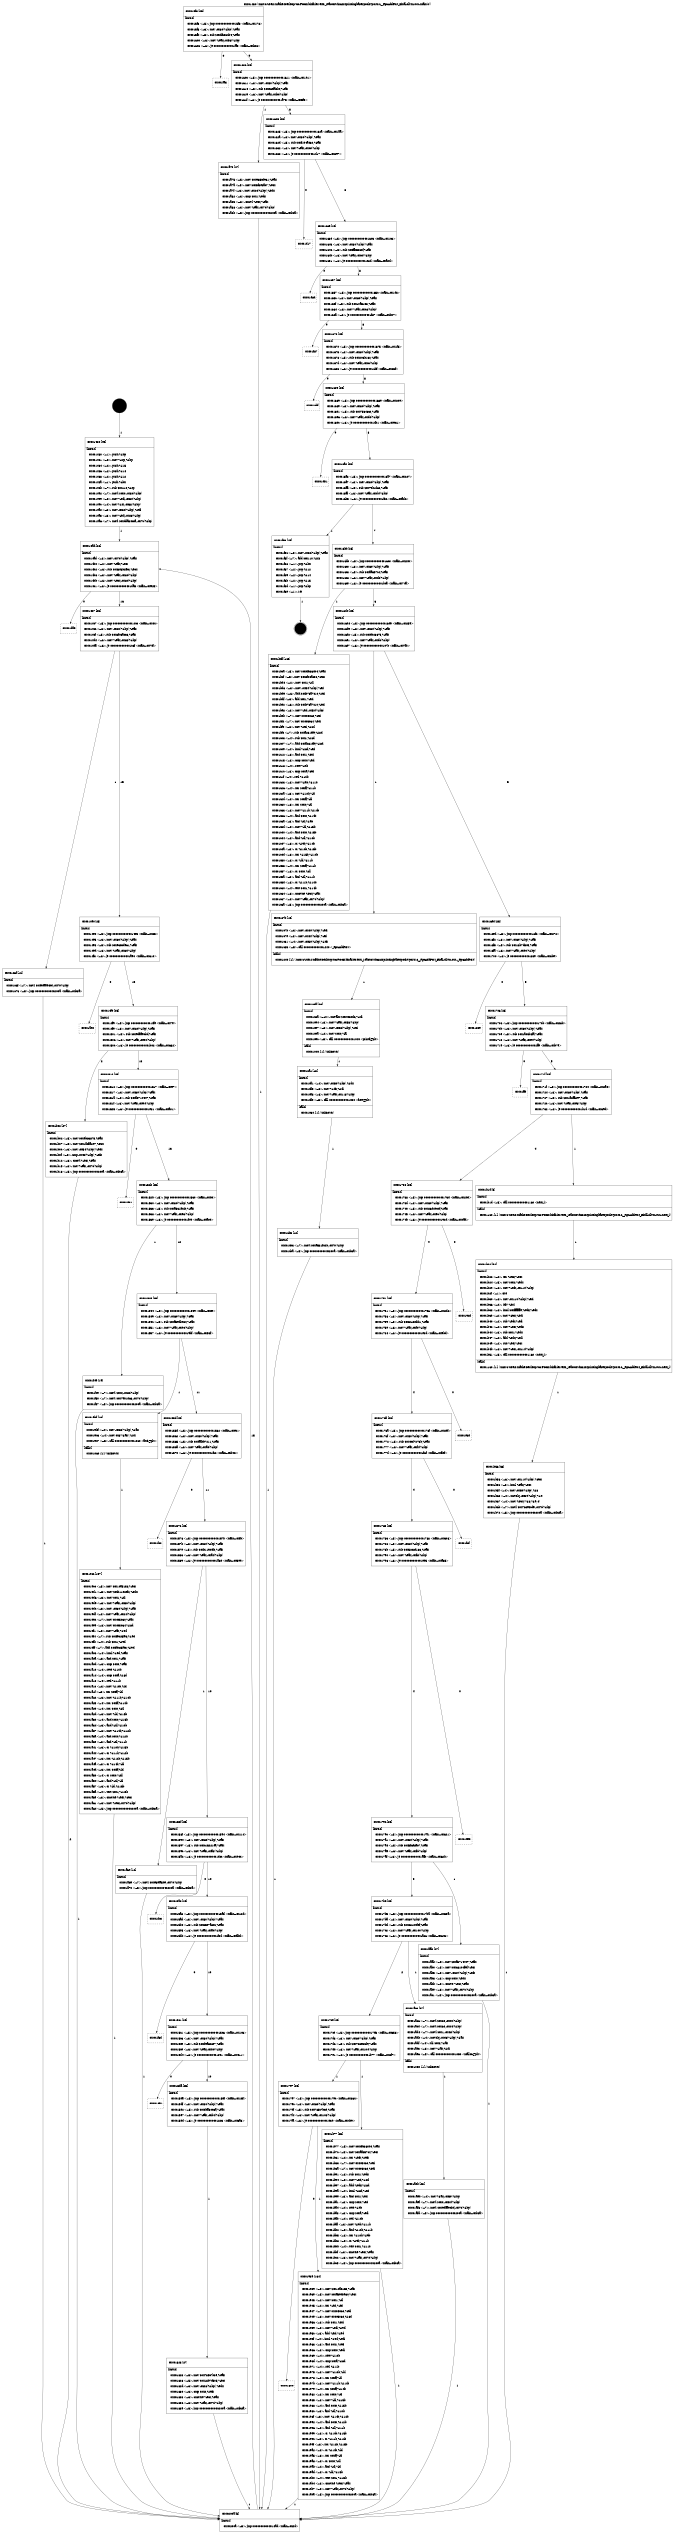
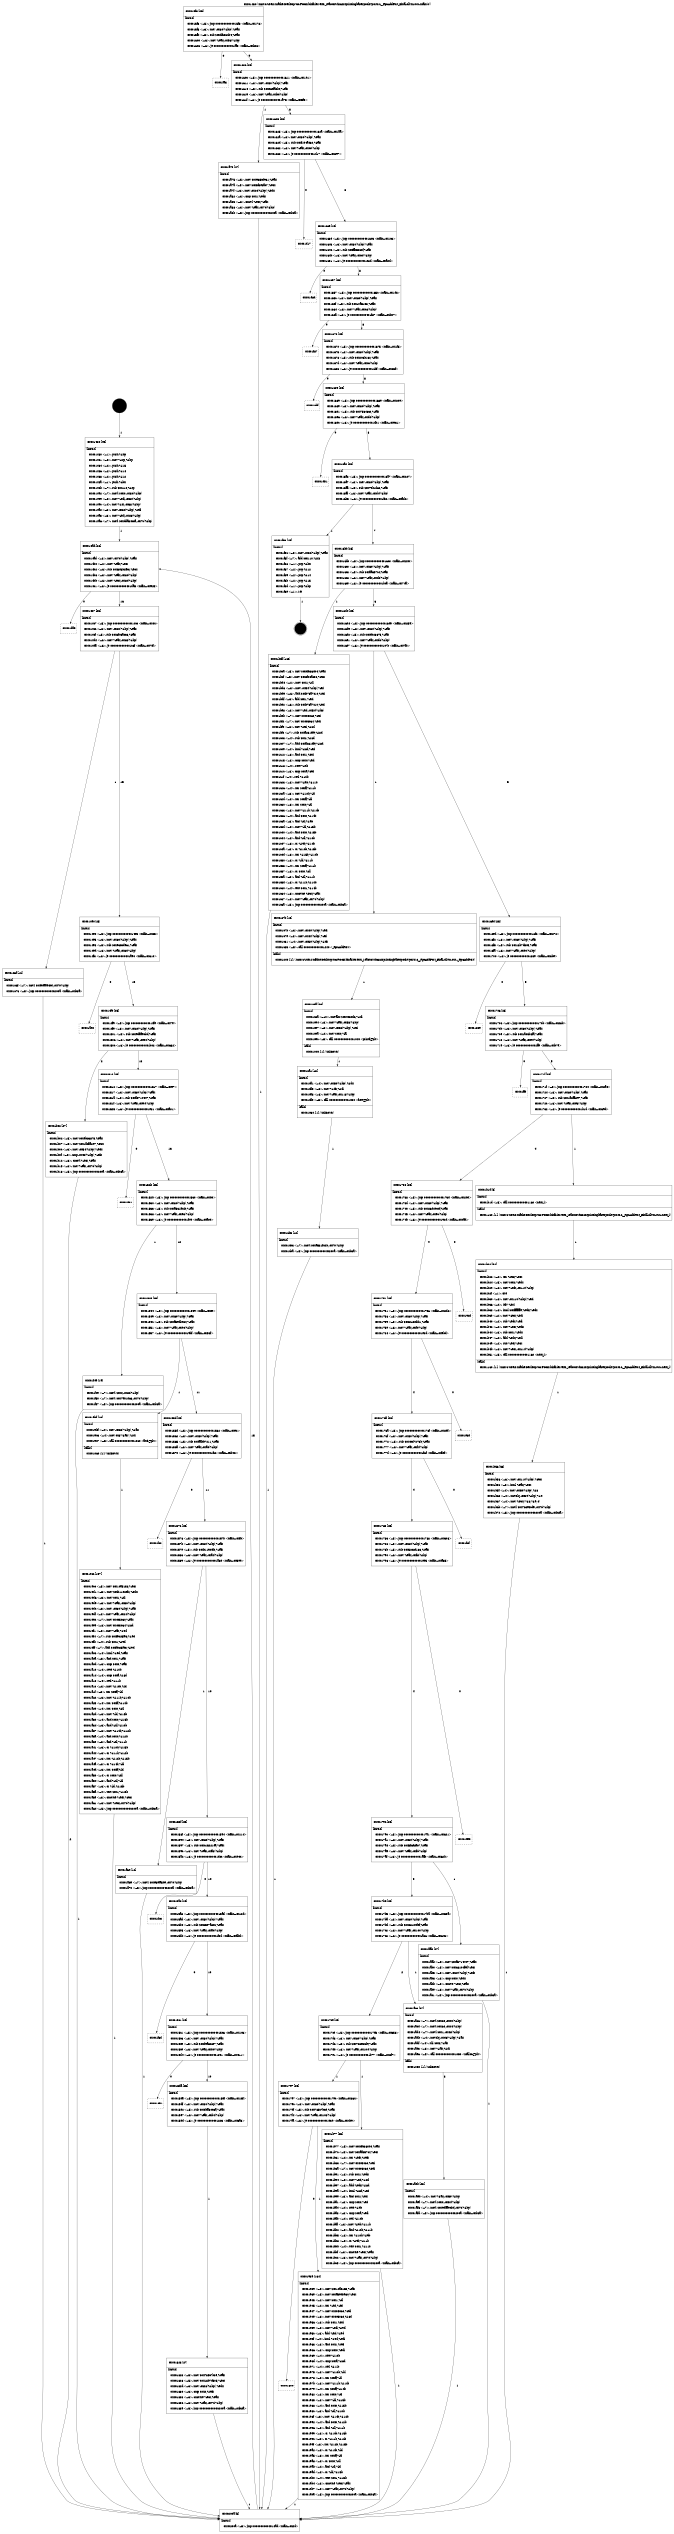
edge "0x401ac6 [37]" -> "0x401aeb [23]": label " 1" -> " 3"
